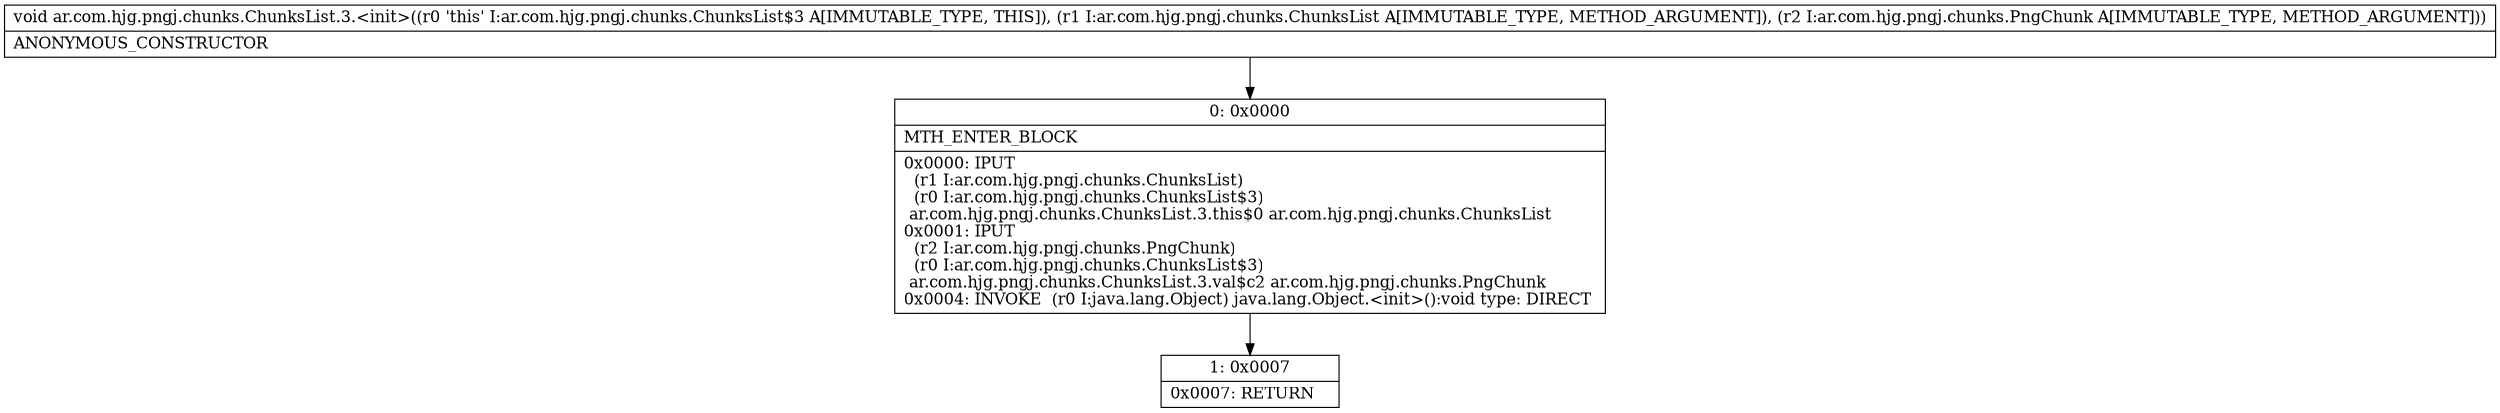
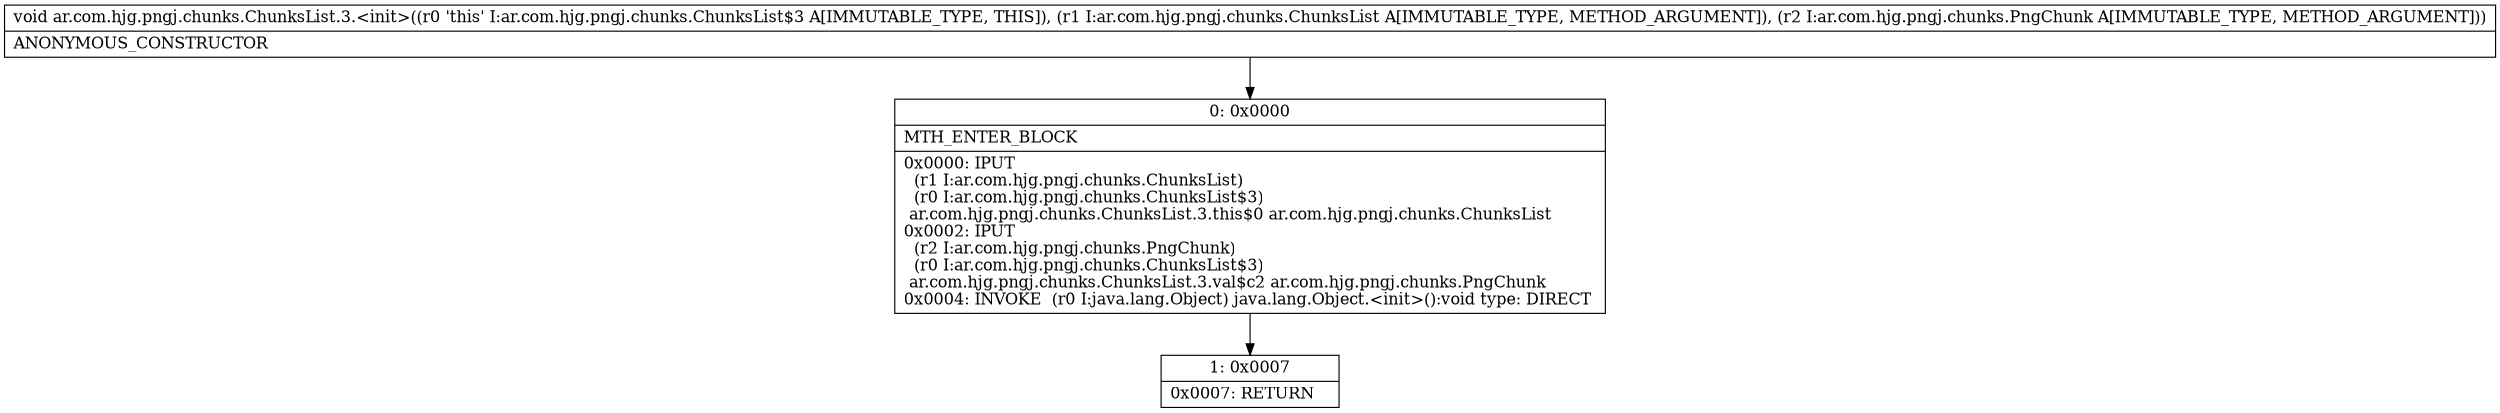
node "0: 0x0000": text "0x0001: IPUT" -> "0x0002: IPUT"
